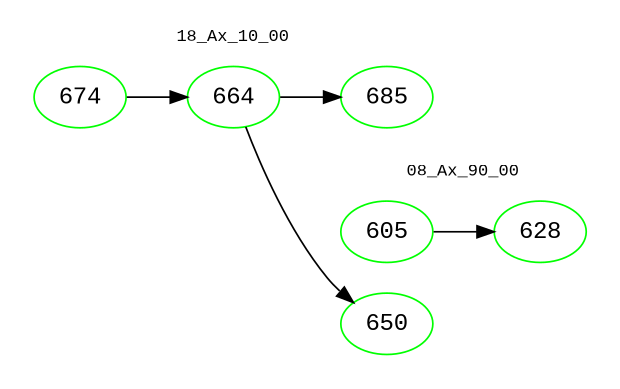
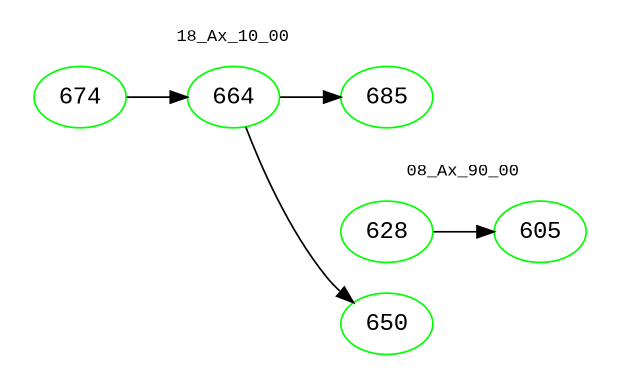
edge "605" -> "628": reversed
